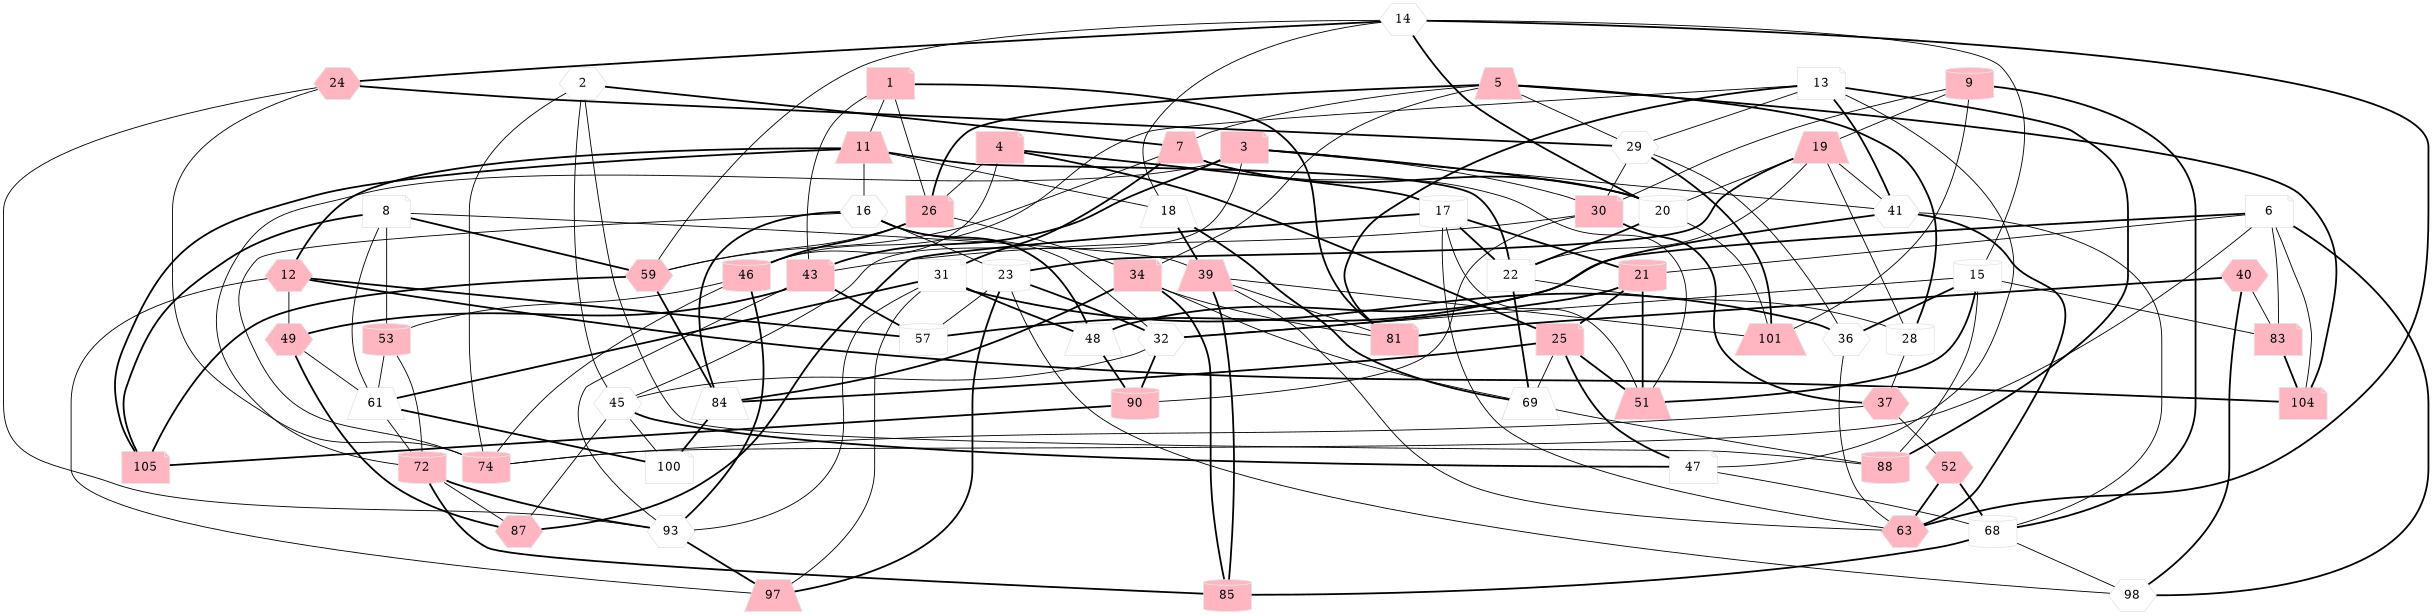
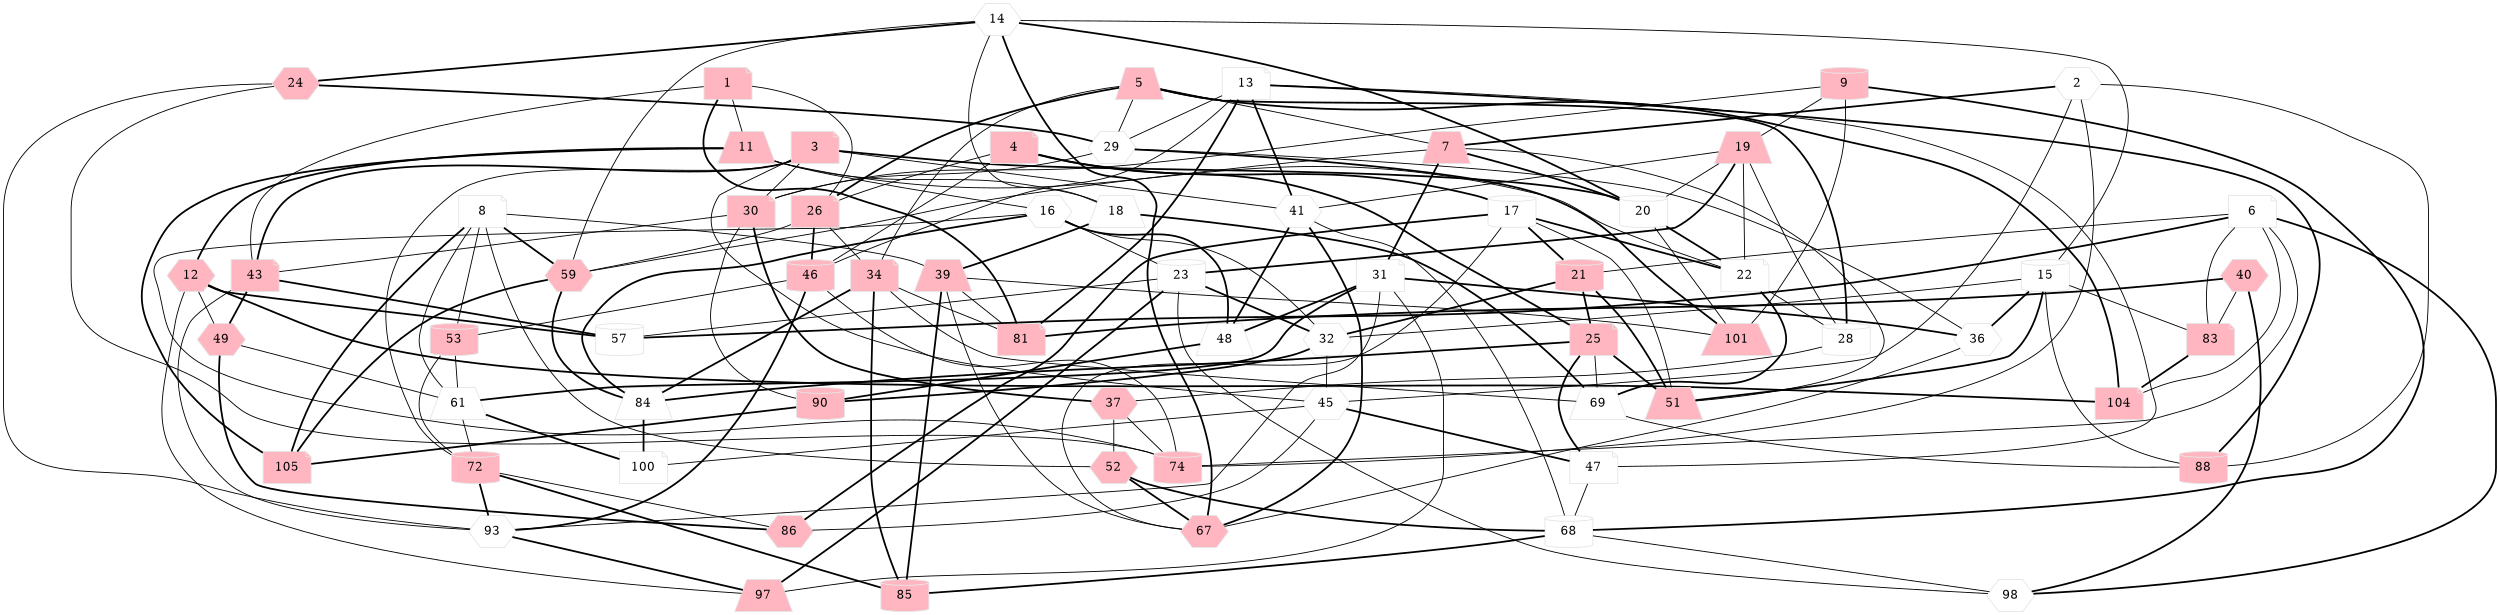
edge "11" -- "22": style bold -> solid
edge "8" -- "52": added
node "87": label "87" -> "86"
node "63": label "63" -> "67"
